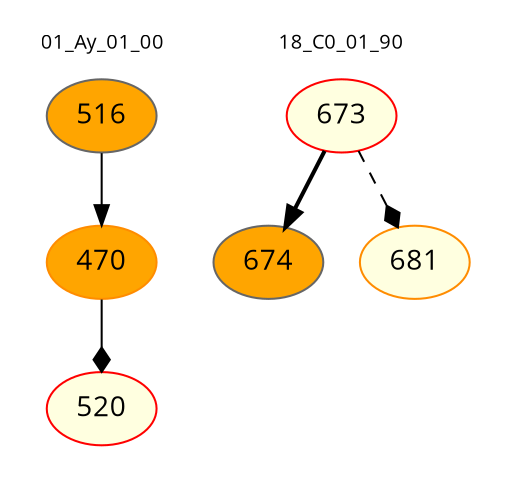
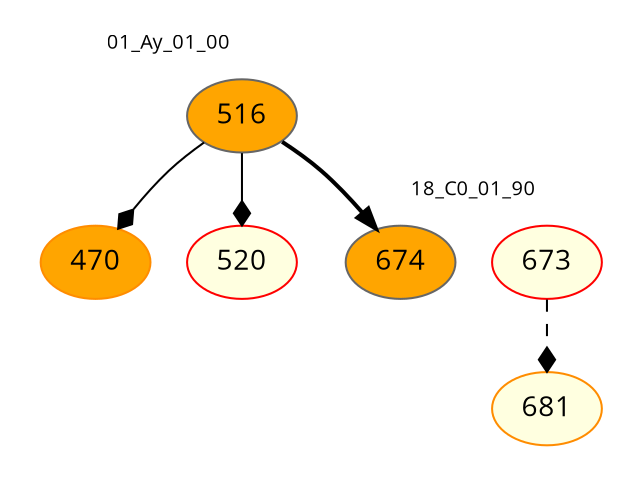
edge "516" -> "470": arrowhead normal -> diamond
edge "673" -> "674": now "516" -> "674"
edge "470" -> "520": now "516" -> "520"
